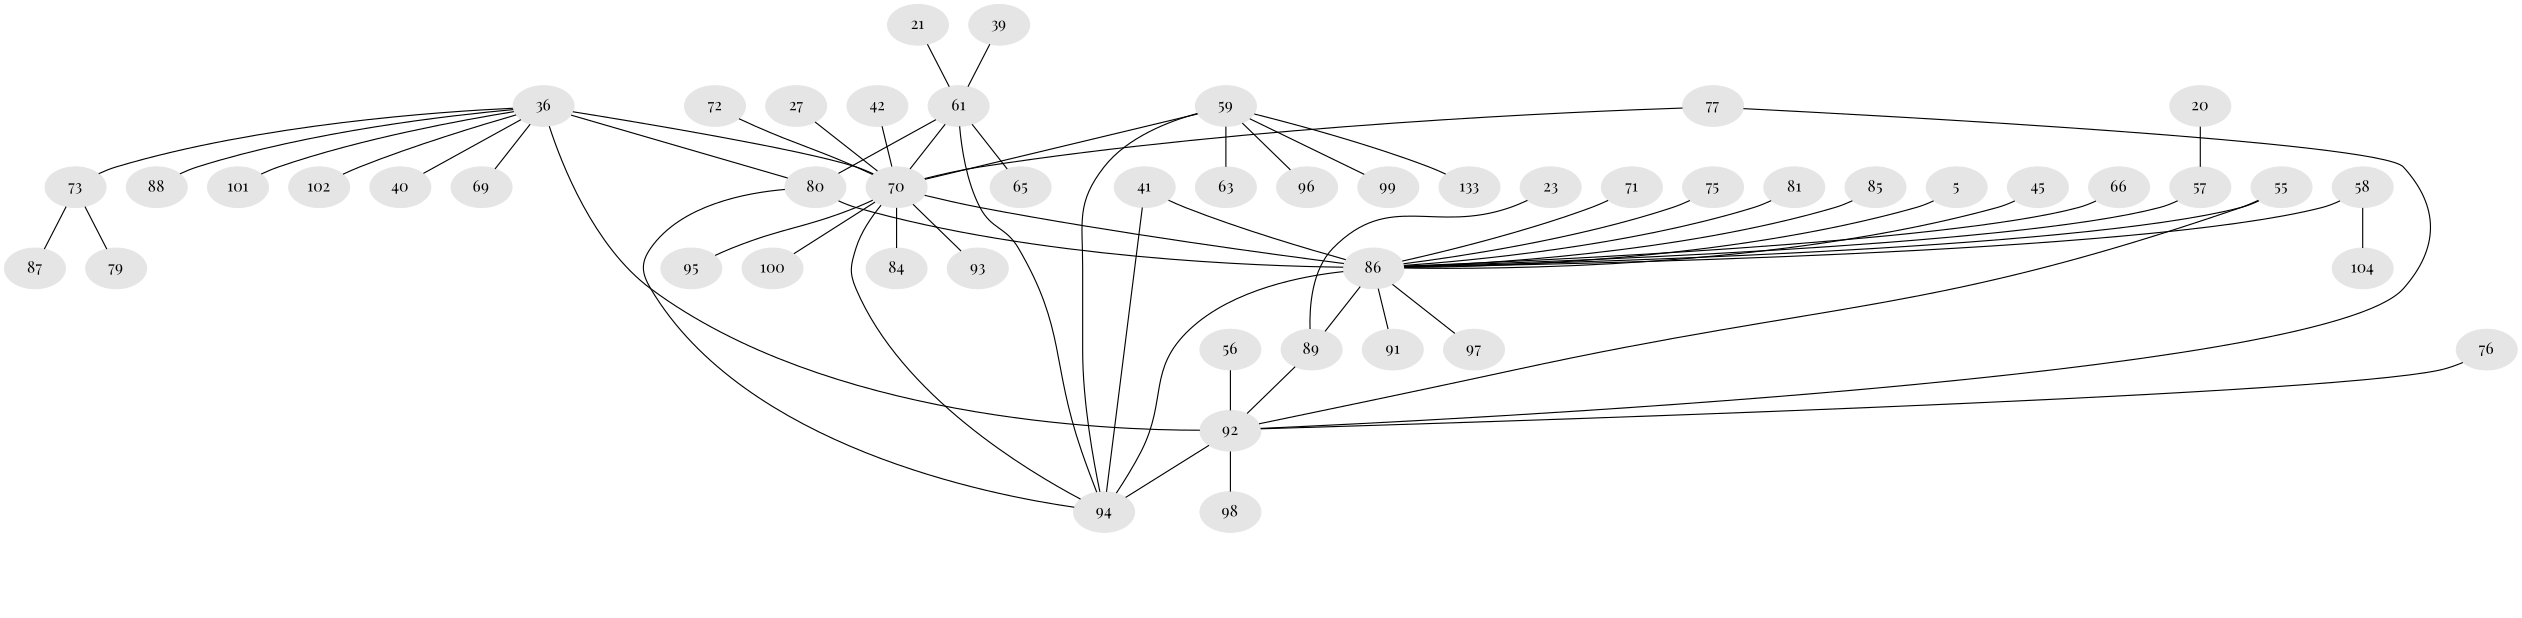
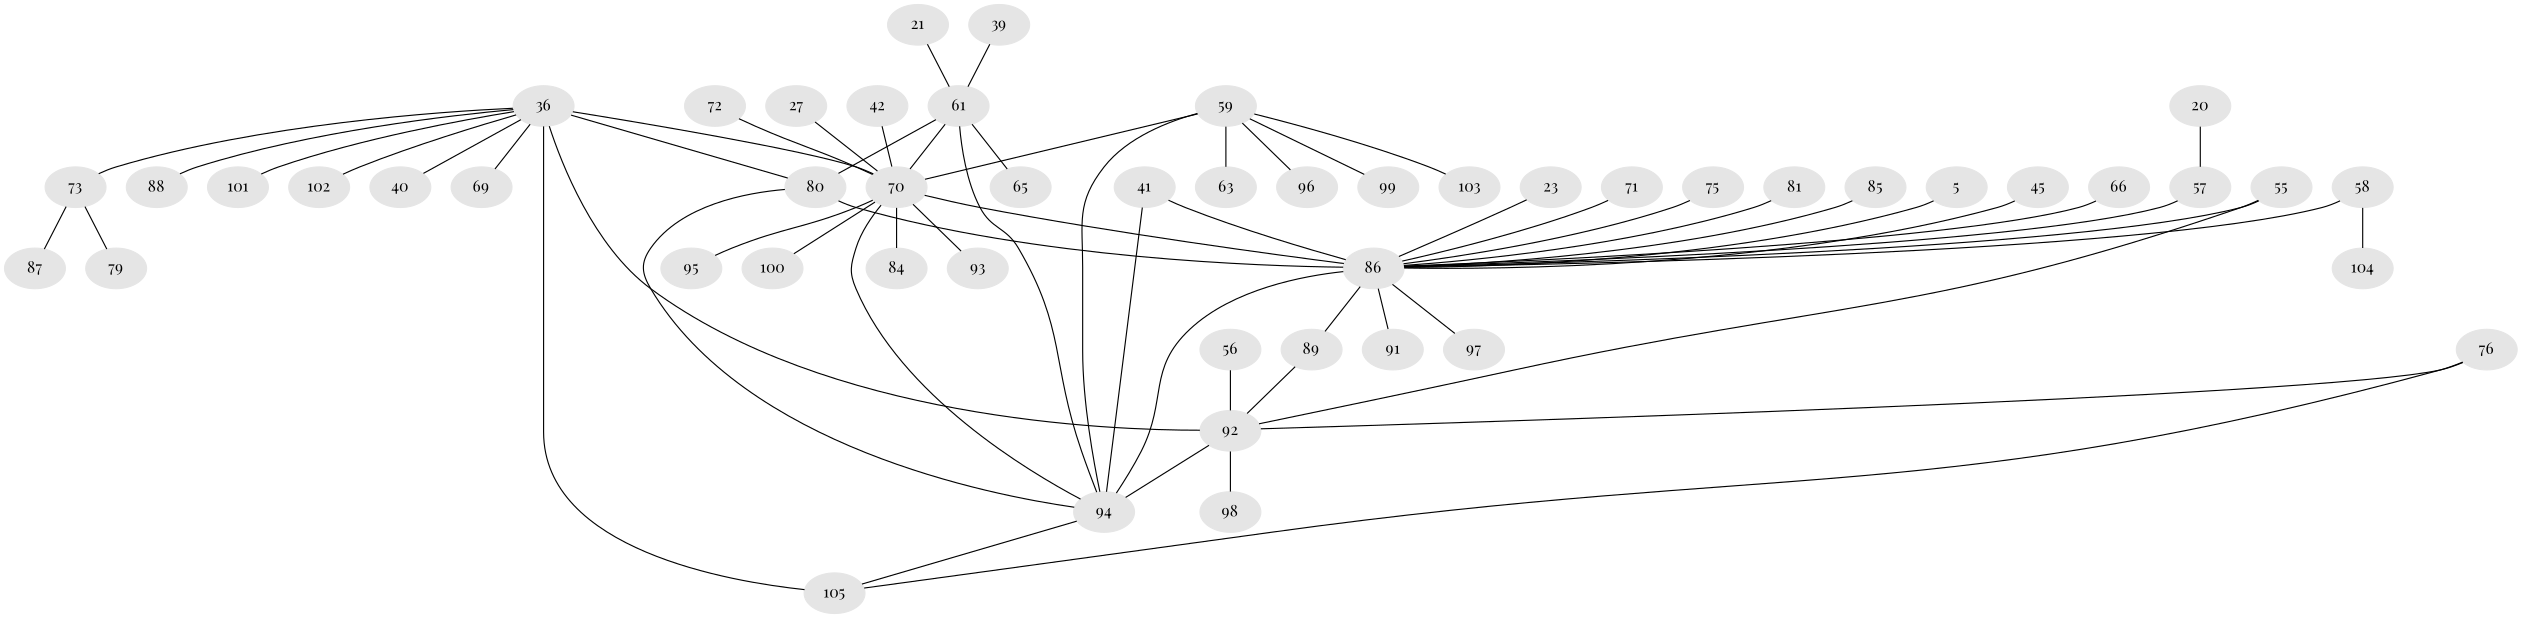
node "77": removed
node "133": label "133" -> "103"
edge "23" -- "89": now "23" -- "86"
node "105": added
